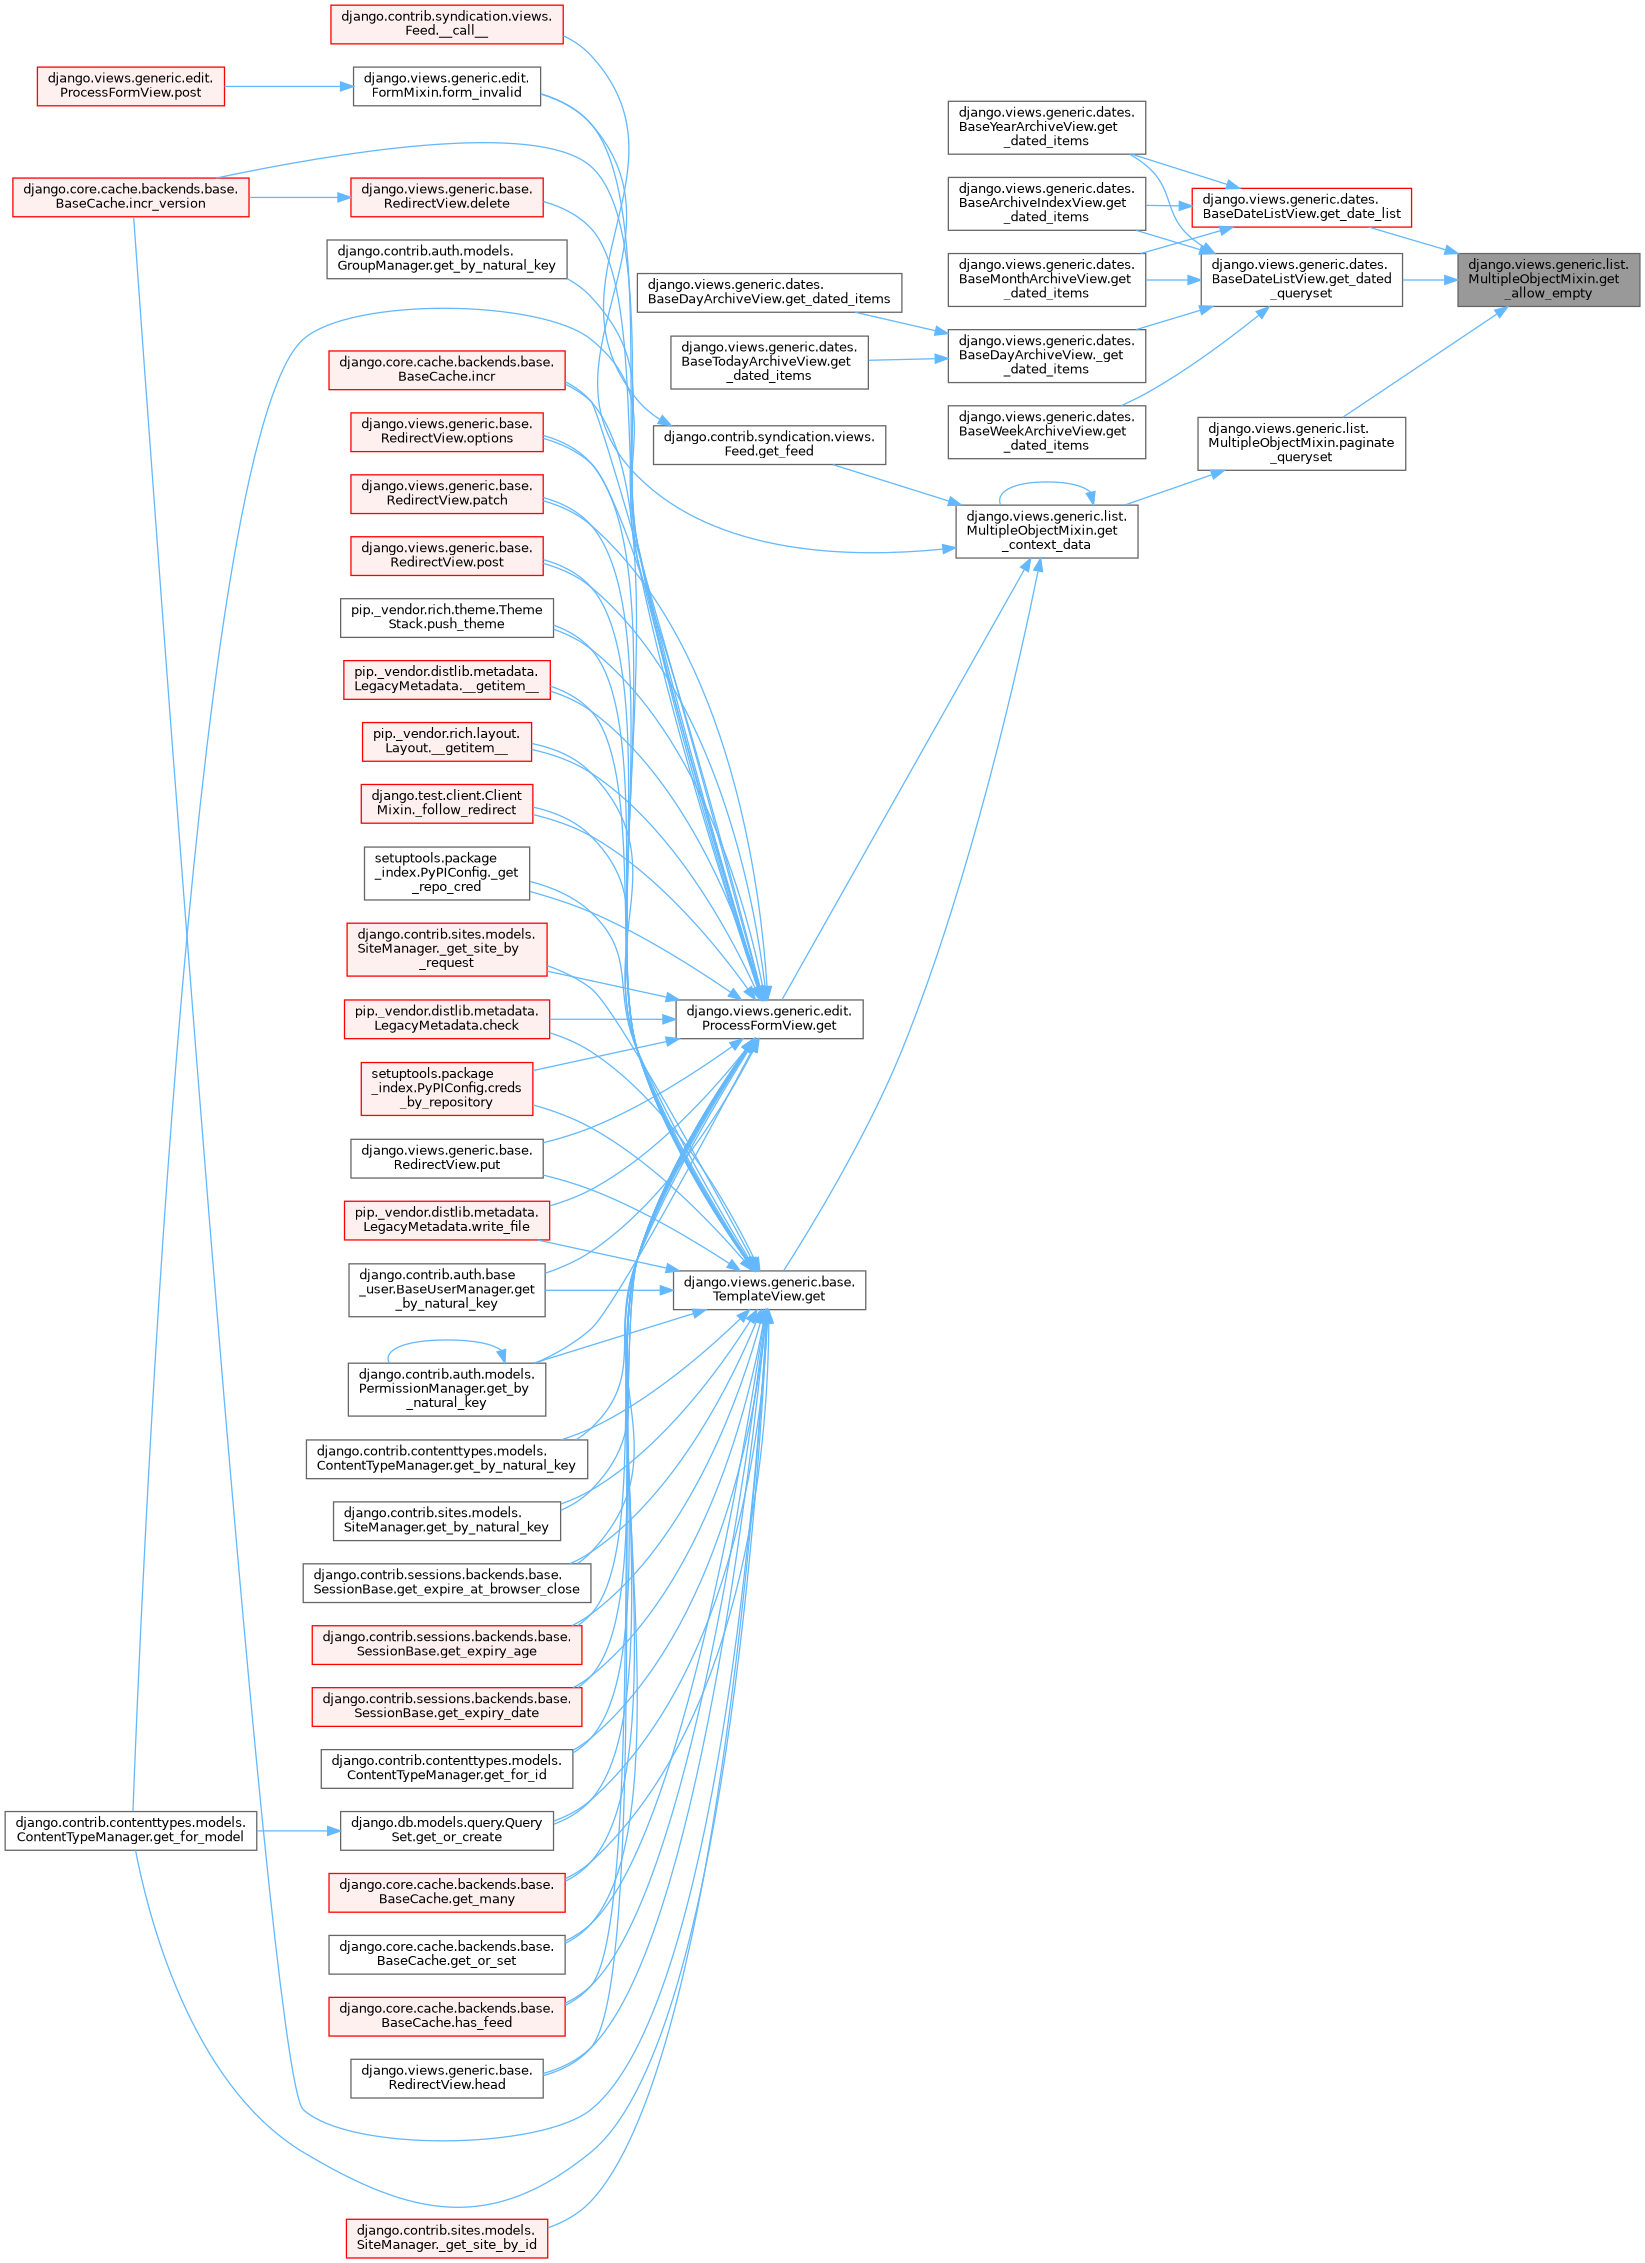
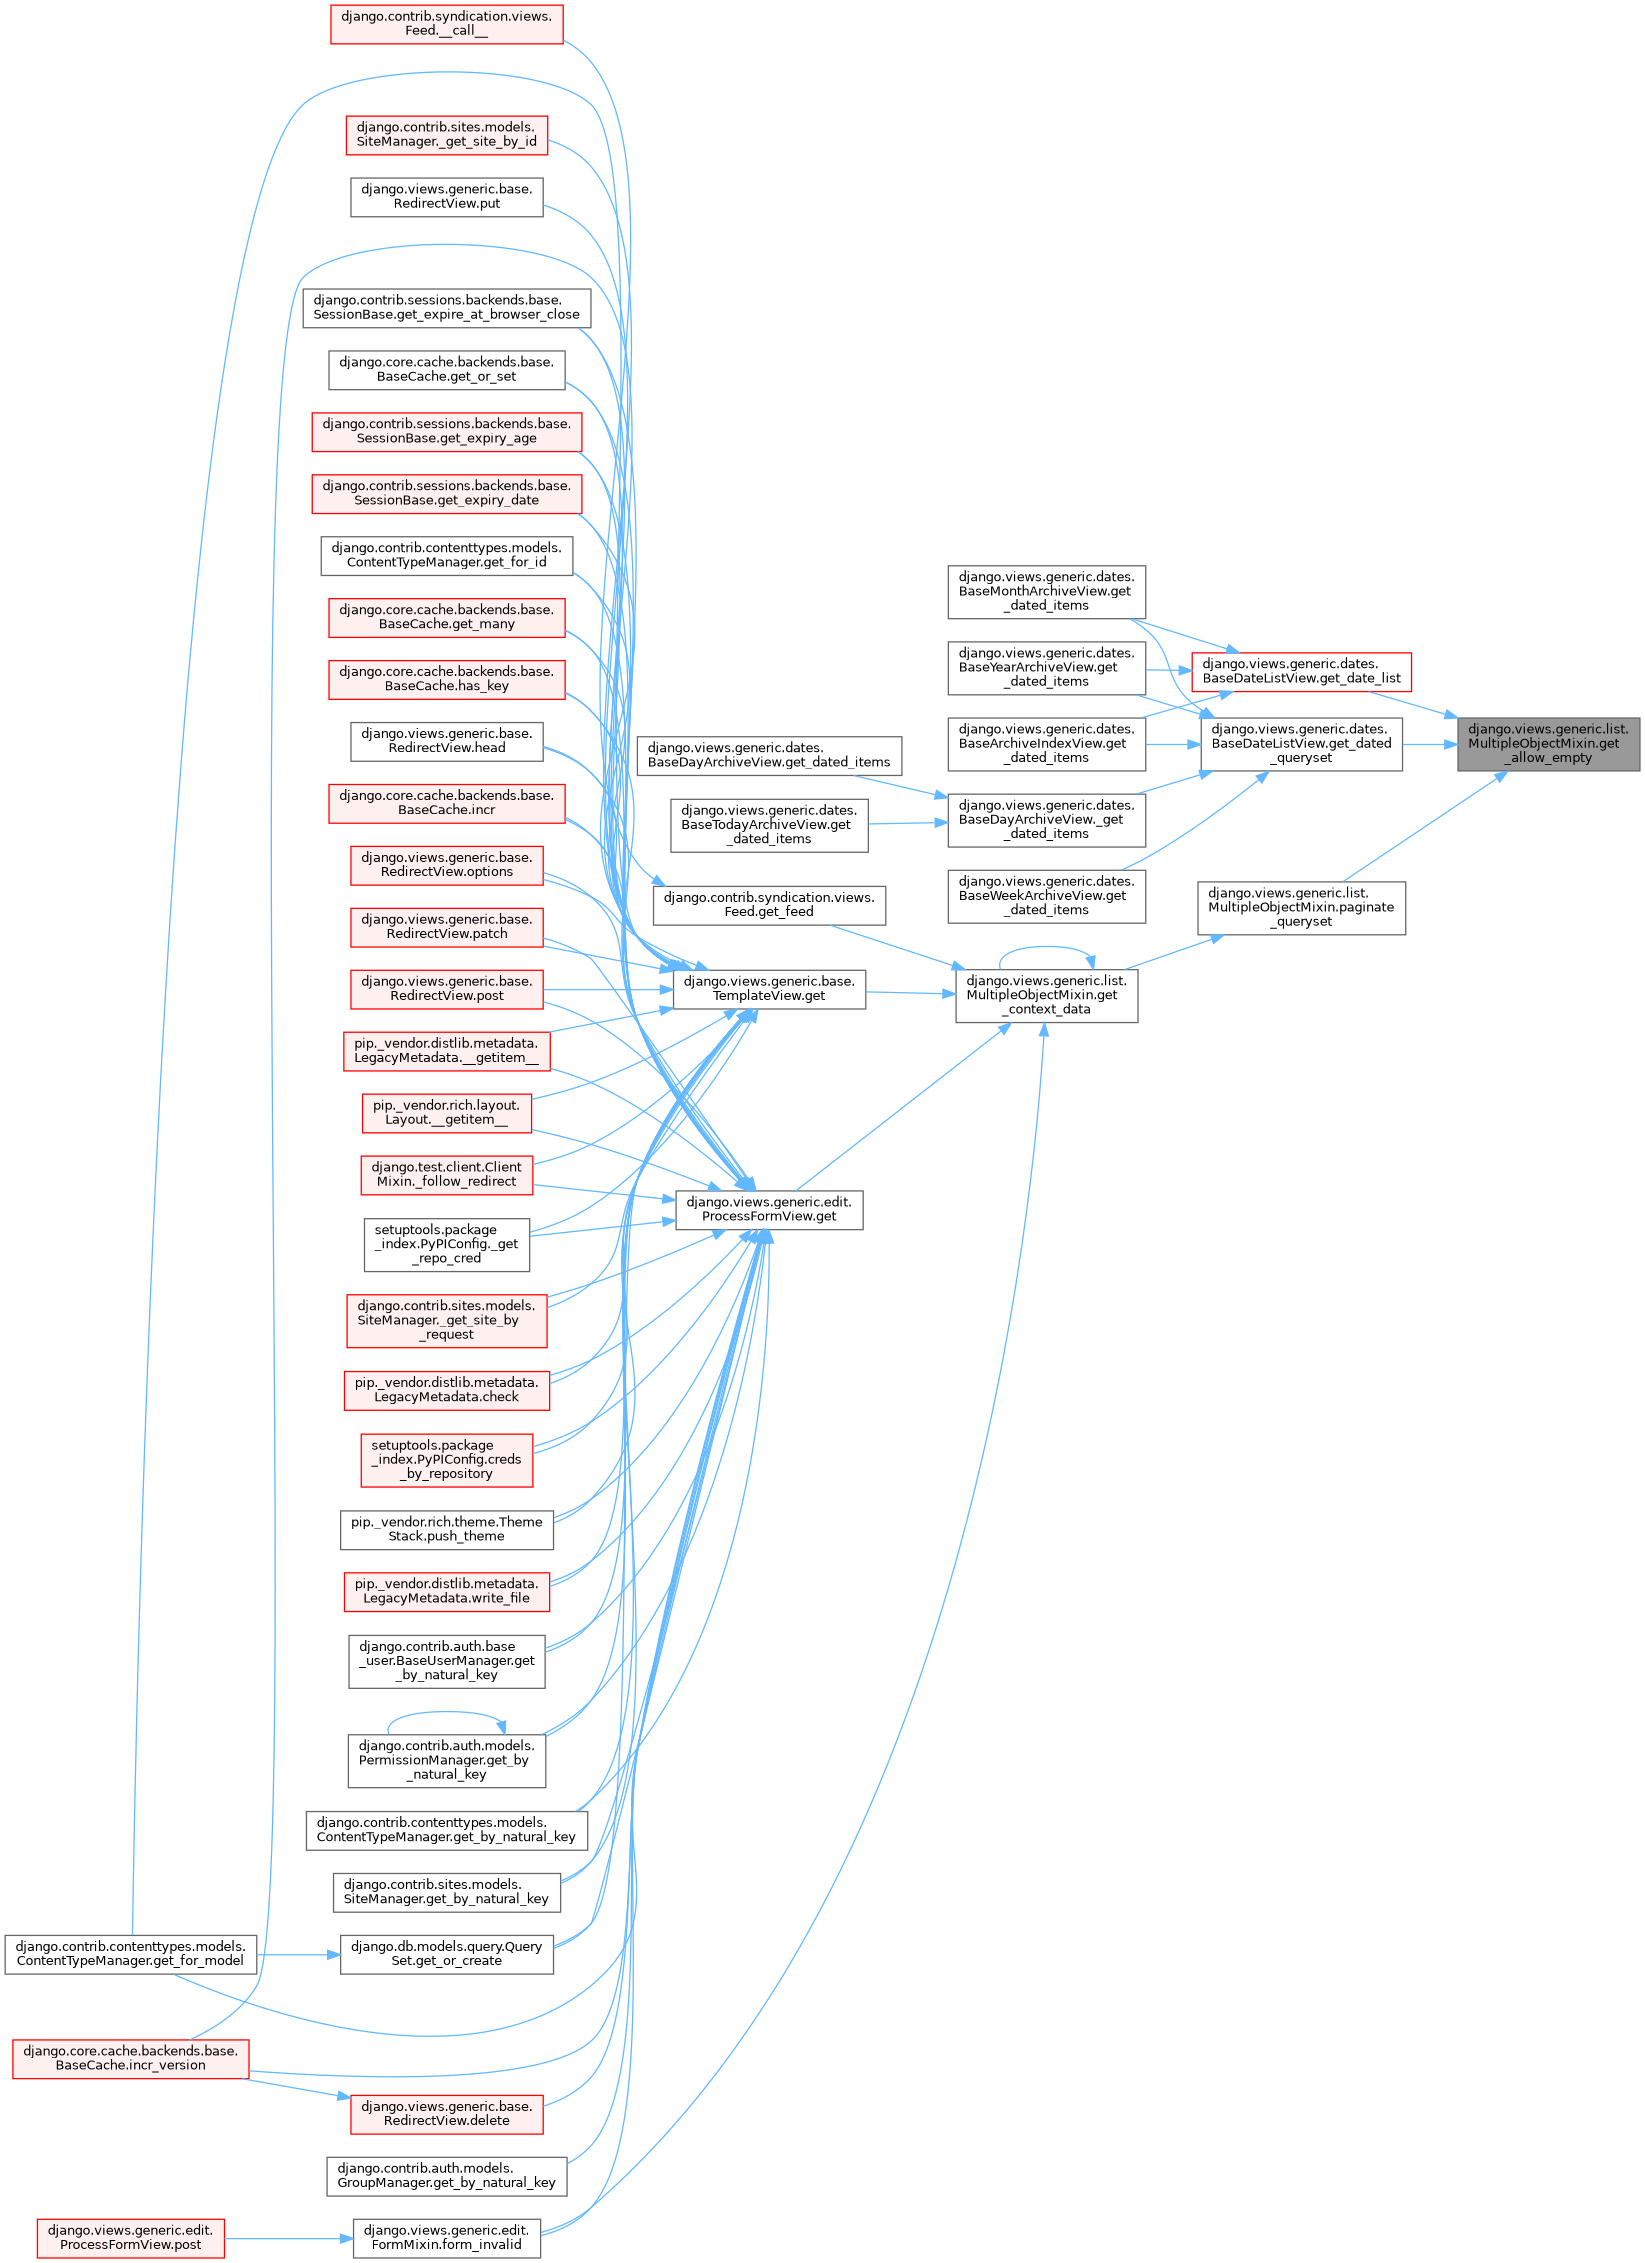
edge "django.views.generic.base. RedirectView.put" -> "django.views.generic.edit. ProcessFormView.get": removed
node "django.core.cache.backends.base. BaseCache.has_feed": label "django.core.cache.backends.base. BaseCache.has_feed" -> "django.core.cache.backends.base. BaseCache.has_key"
